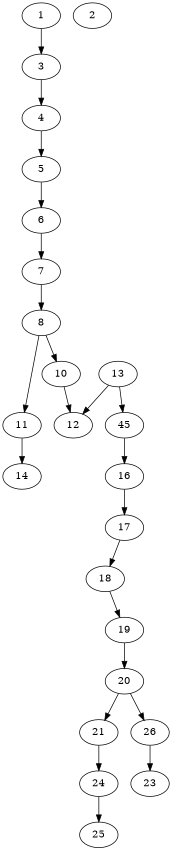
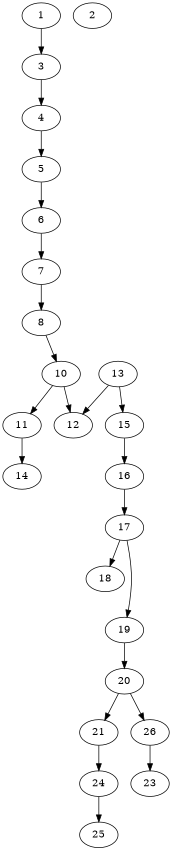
edge "8" -> "11": now "10" -> "11"
node "45": label "45" -> "15"
edge "18" -> "19": now "17" -> "19"
